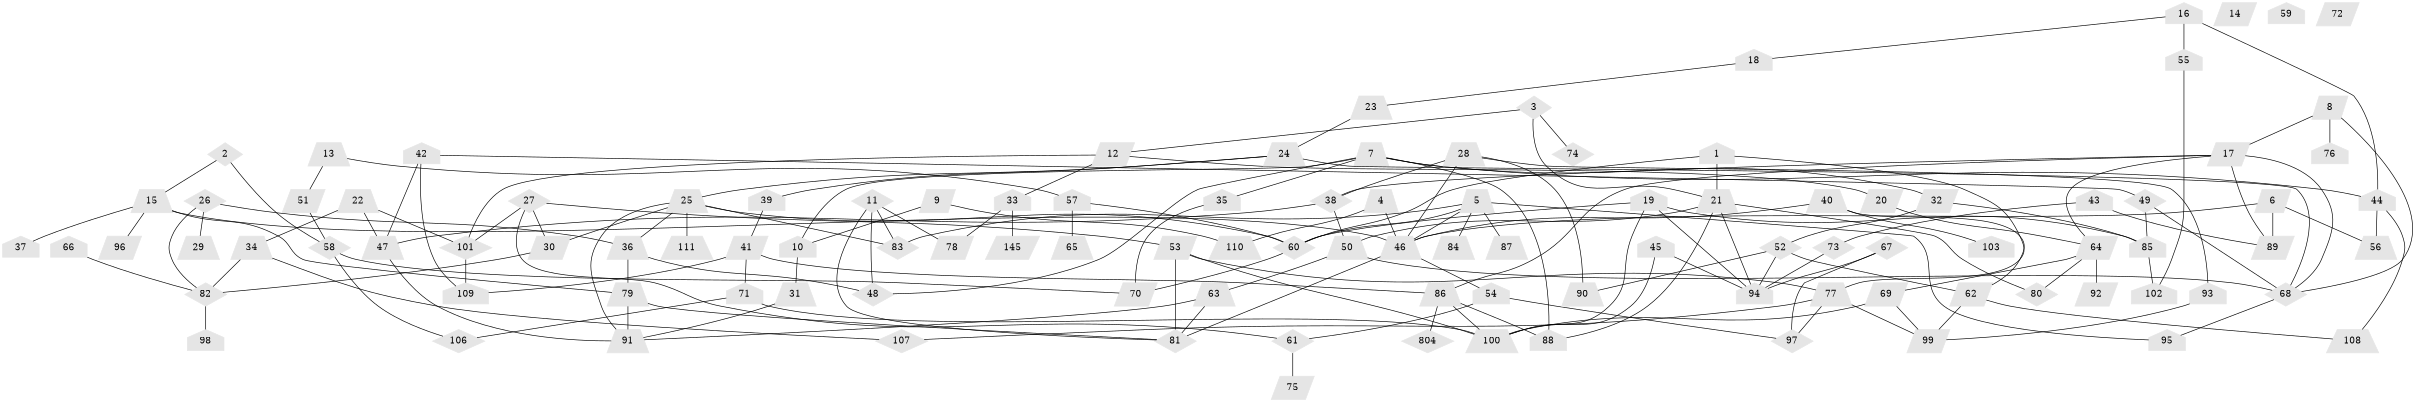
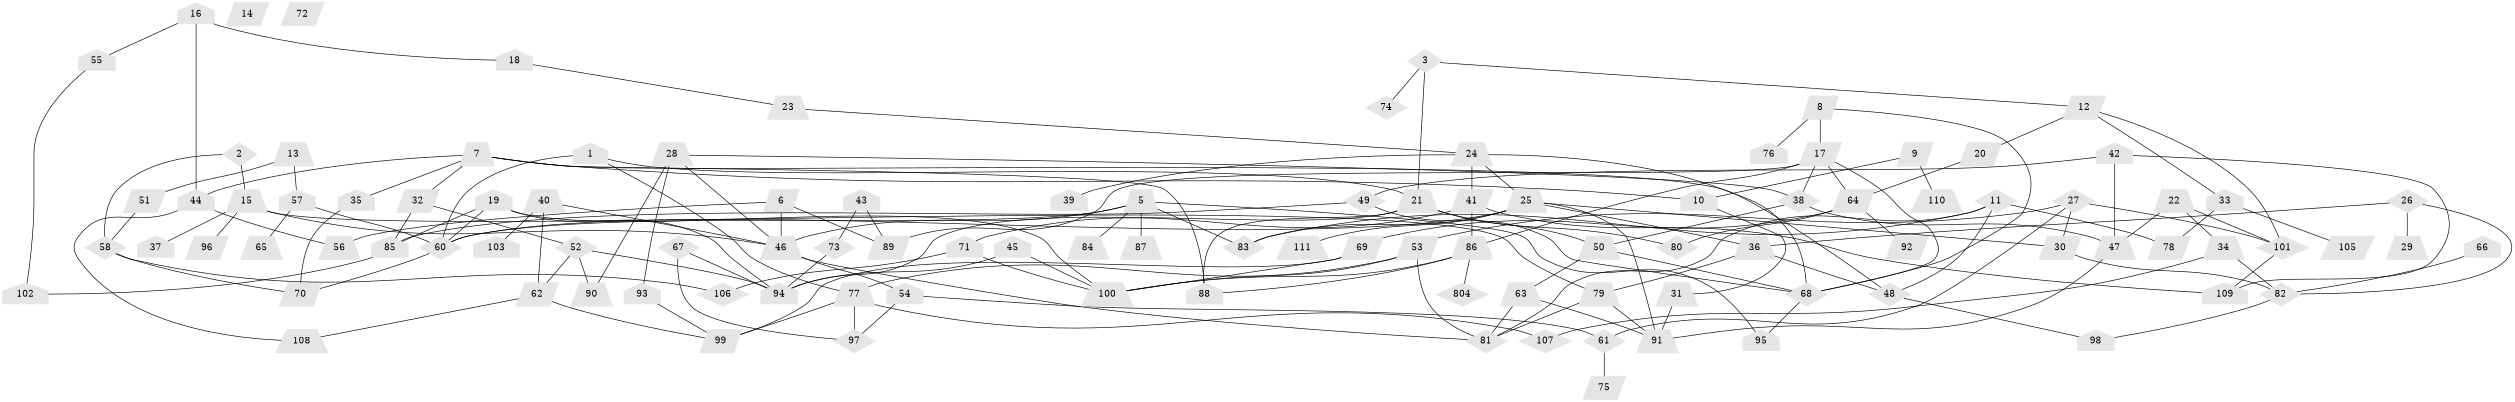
node "59": removed
node "4": removed
edge "39" -- "41": now "24" -- "41"
node "145": label "145" -> "105"
edge "48" -- "98": added
